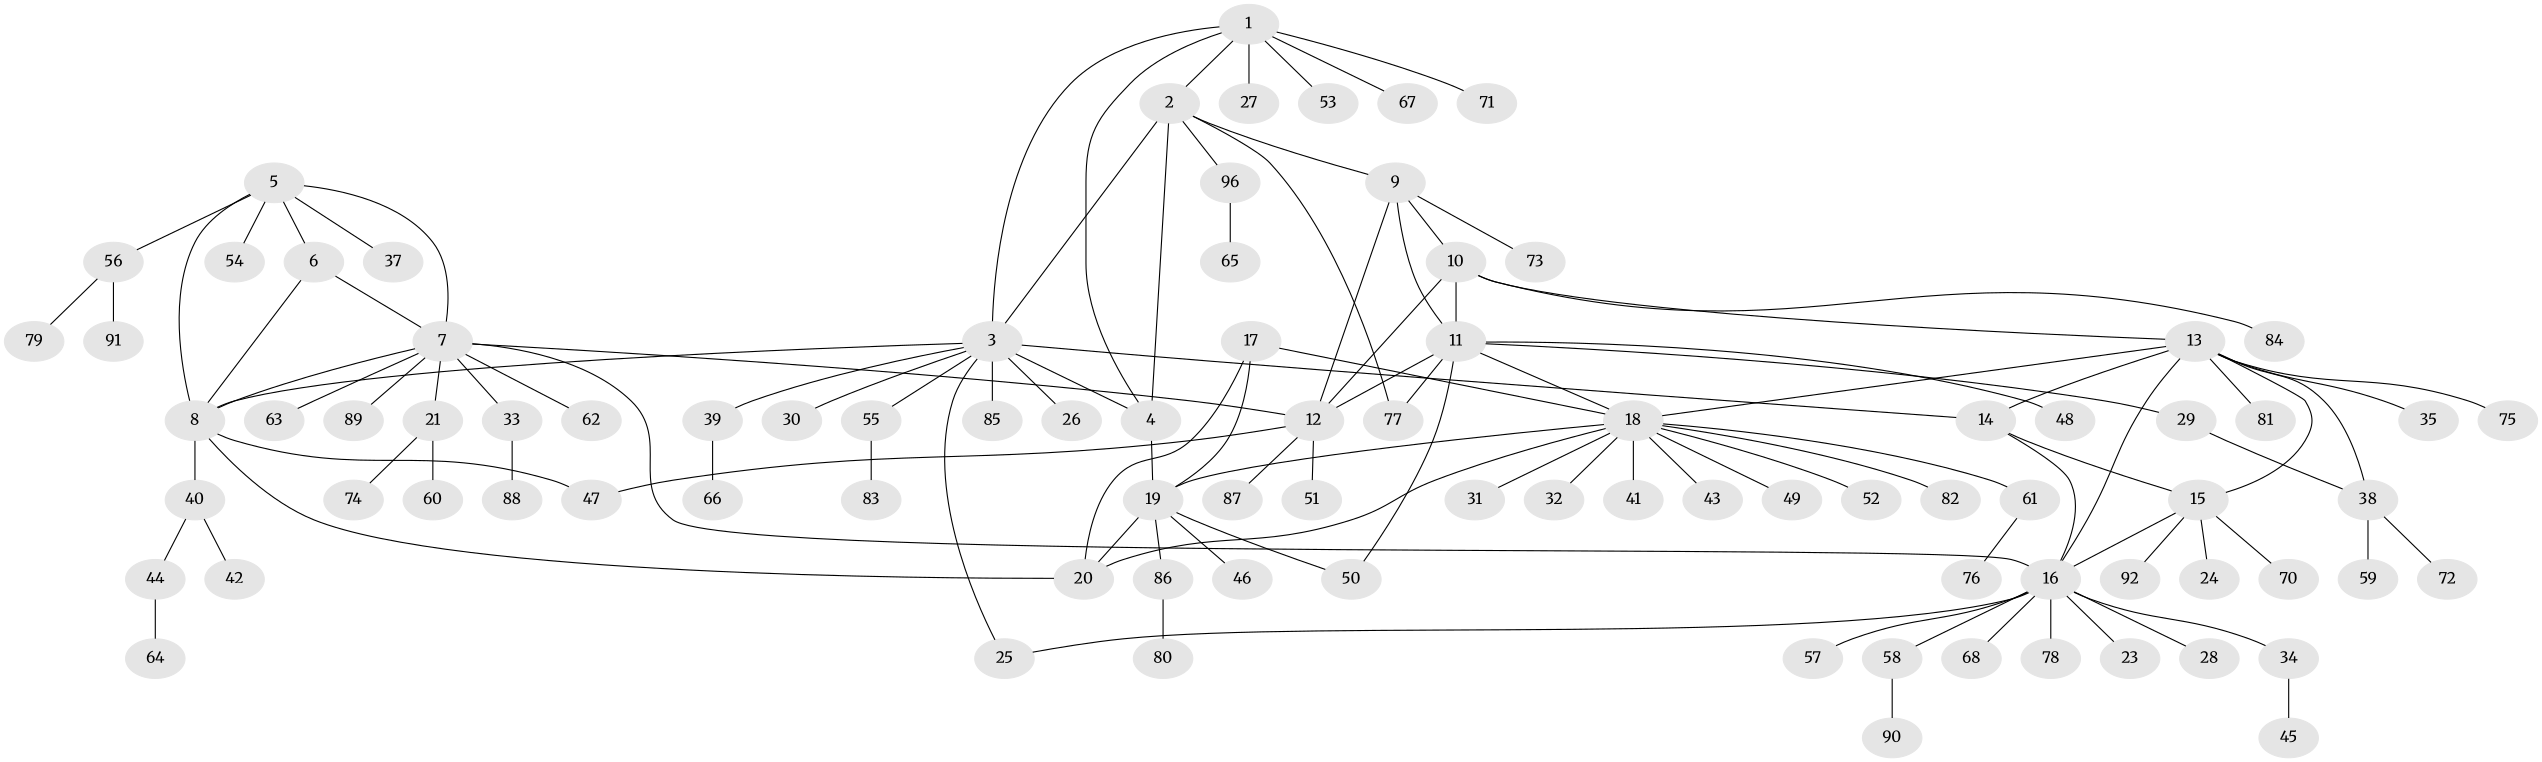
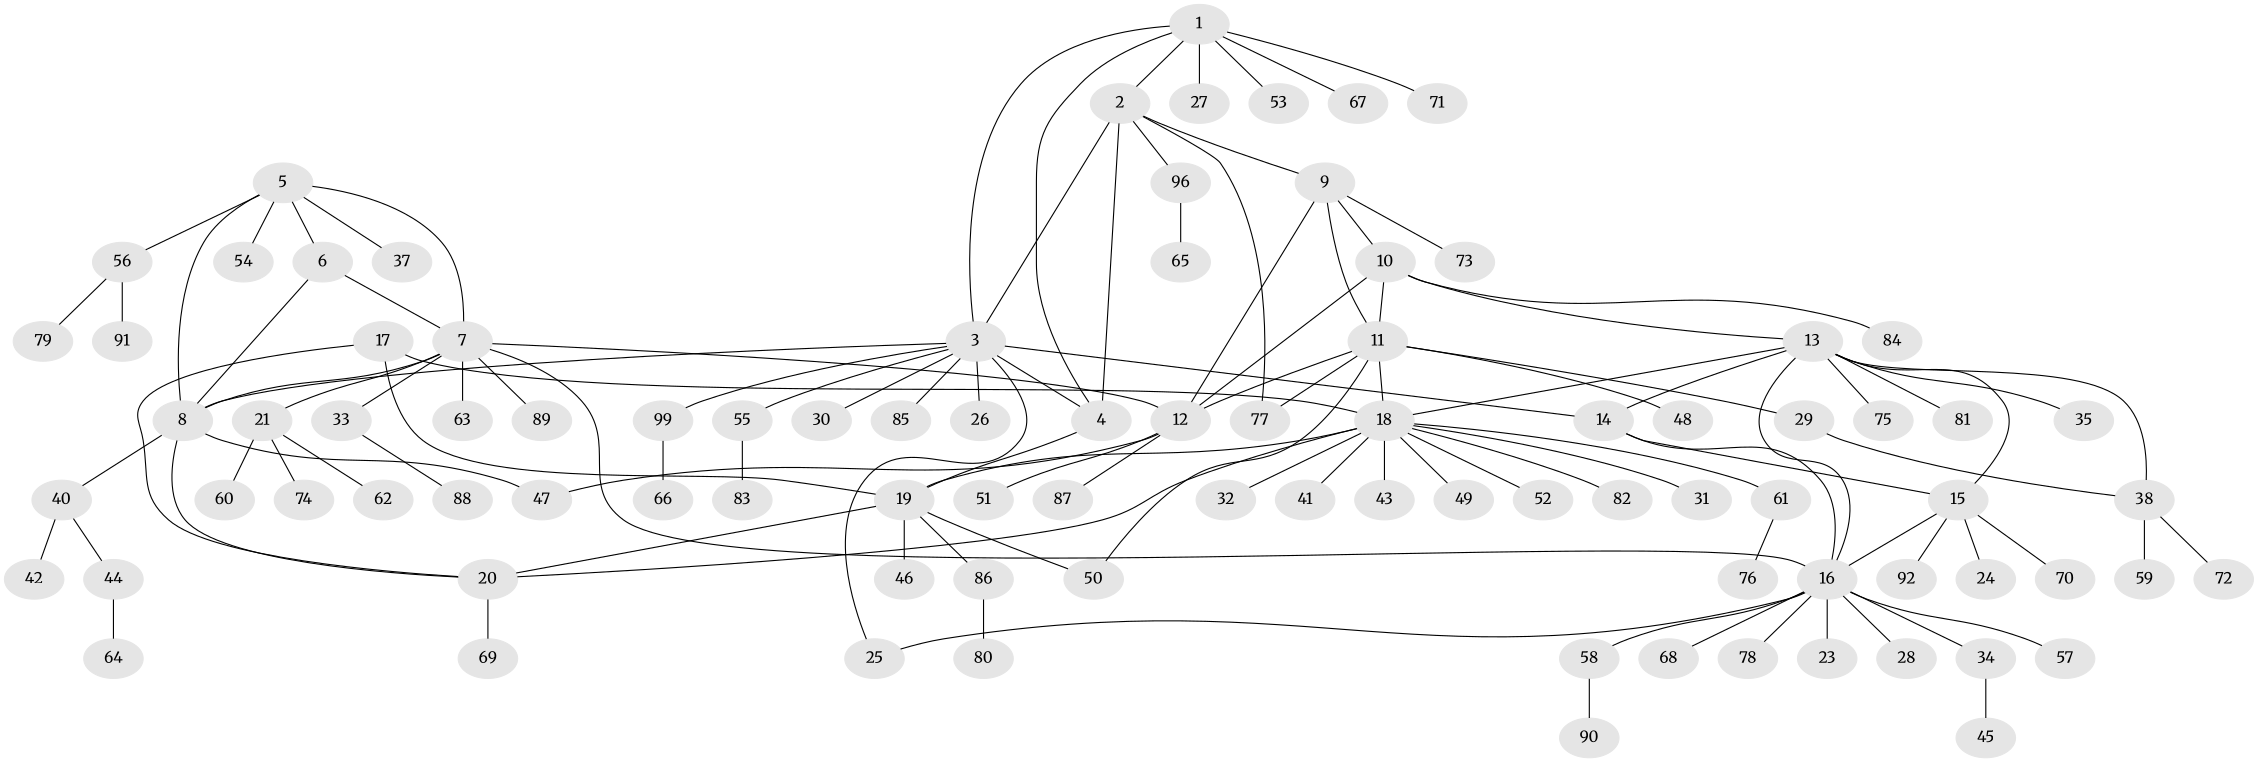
edge "7" -- "62": now "21" -- "62"
node "39": label "39" -> "99"
node "69": added
